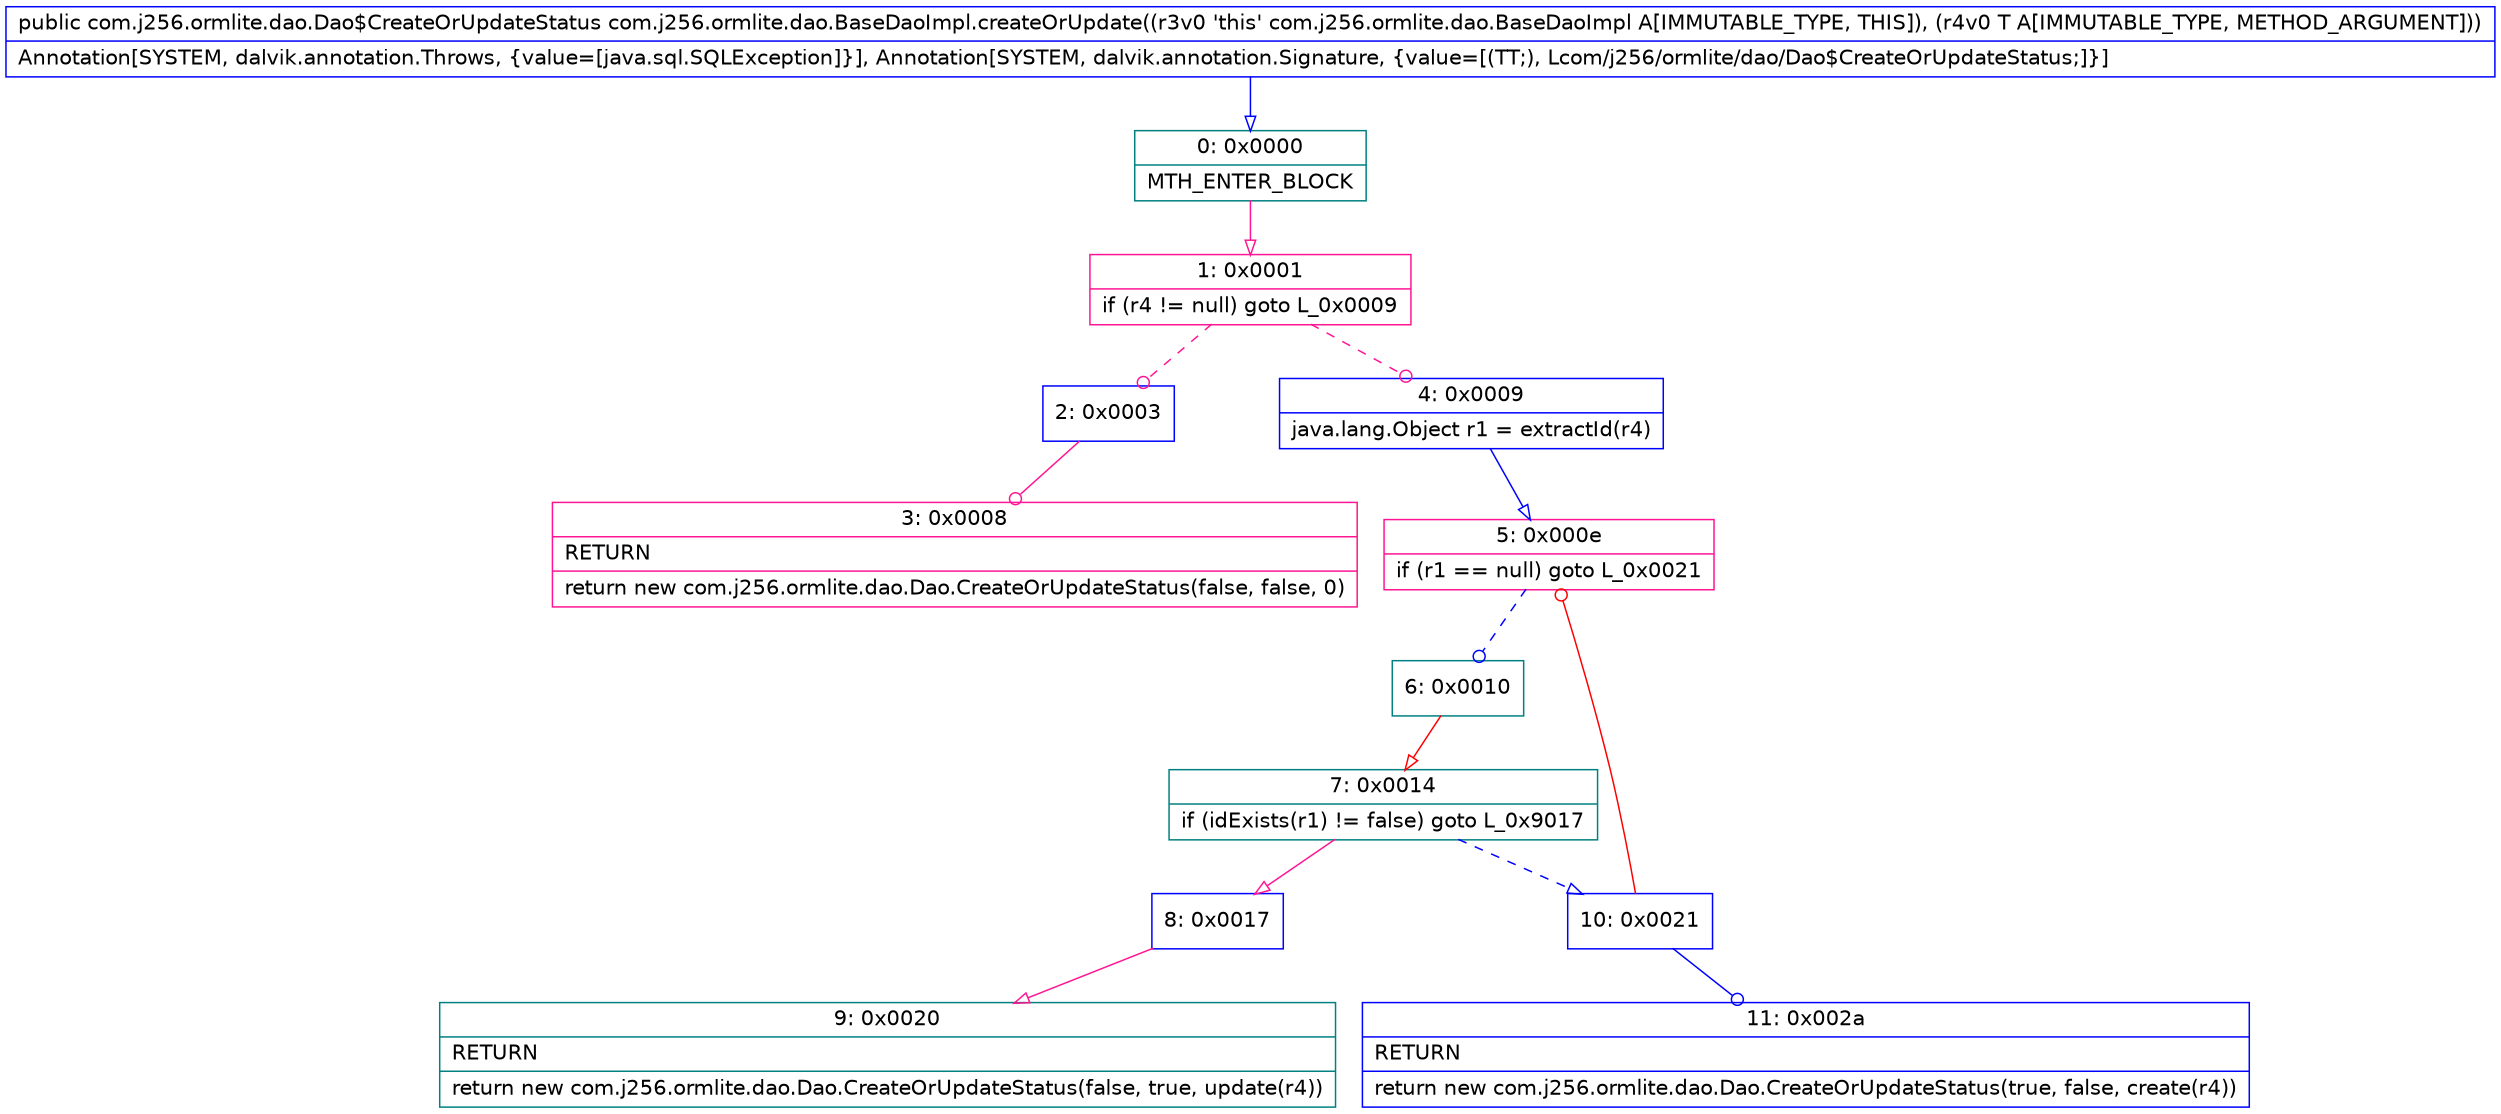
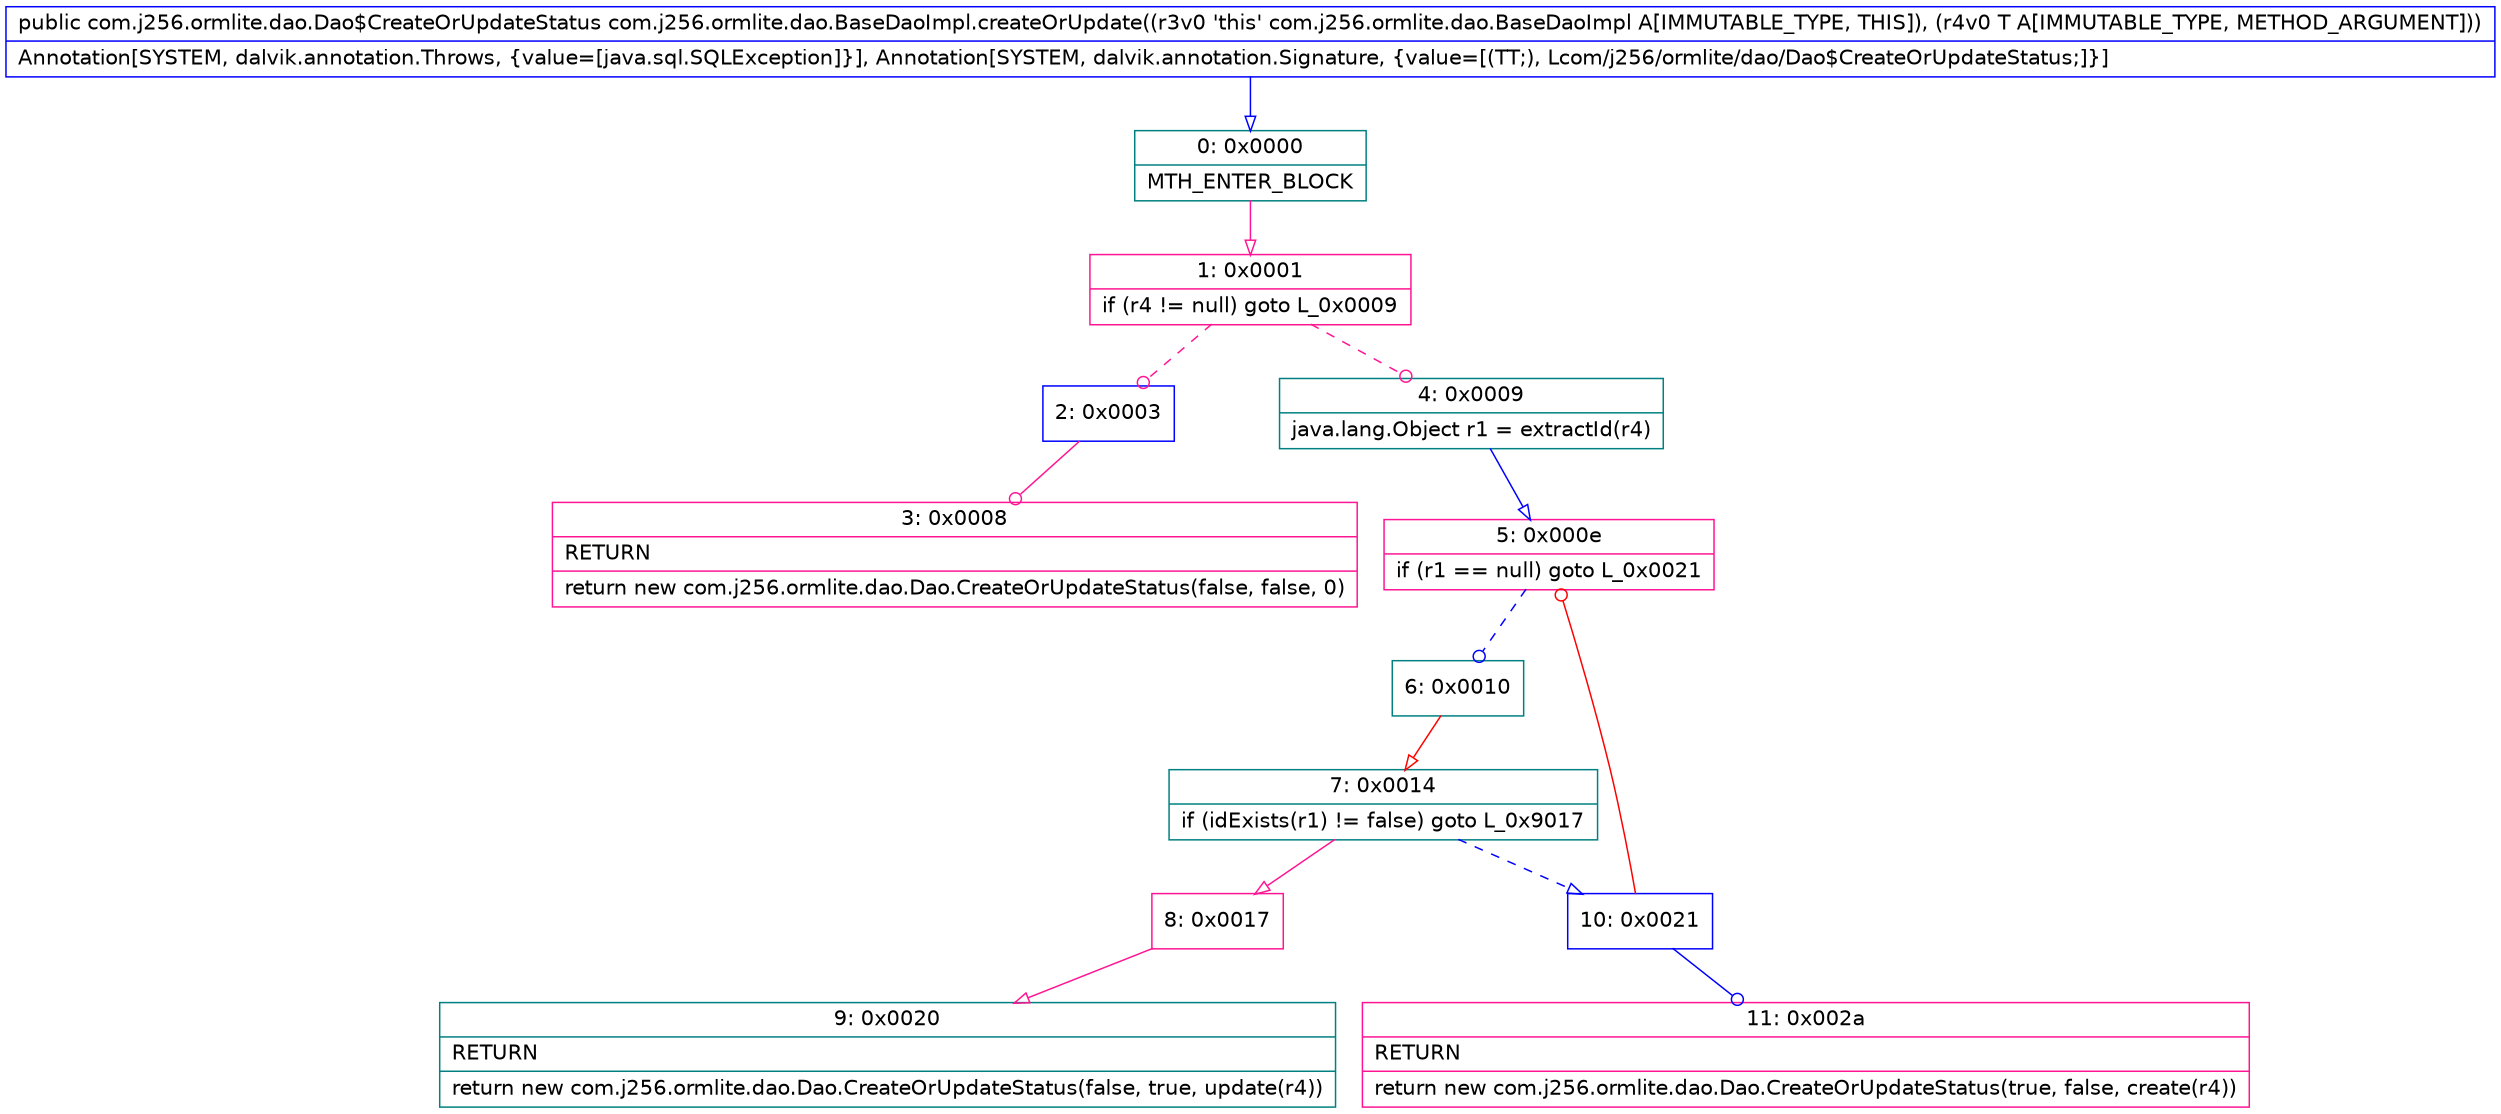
node "4: 0x0009": color blue -> teal
node "8: 0x0017": color blue -> deeppink
node "11: 0x002a": color blue -> deeppink
